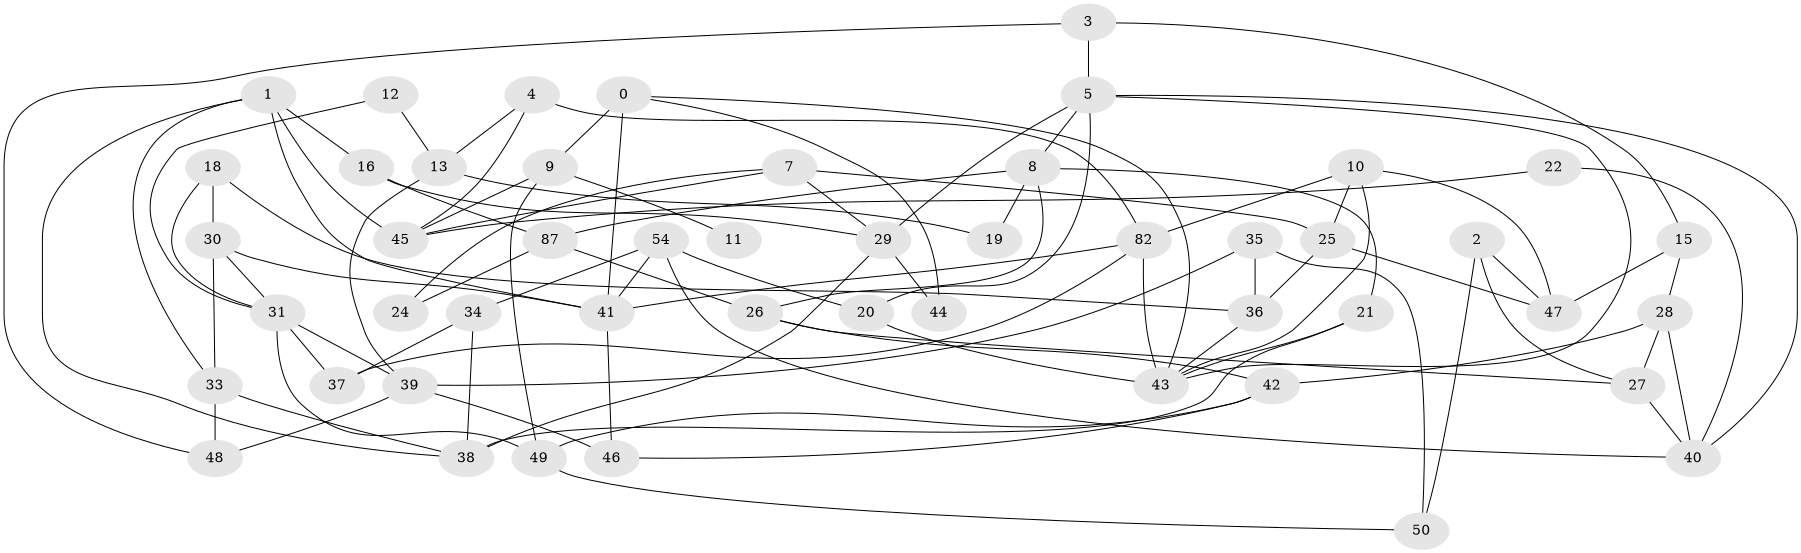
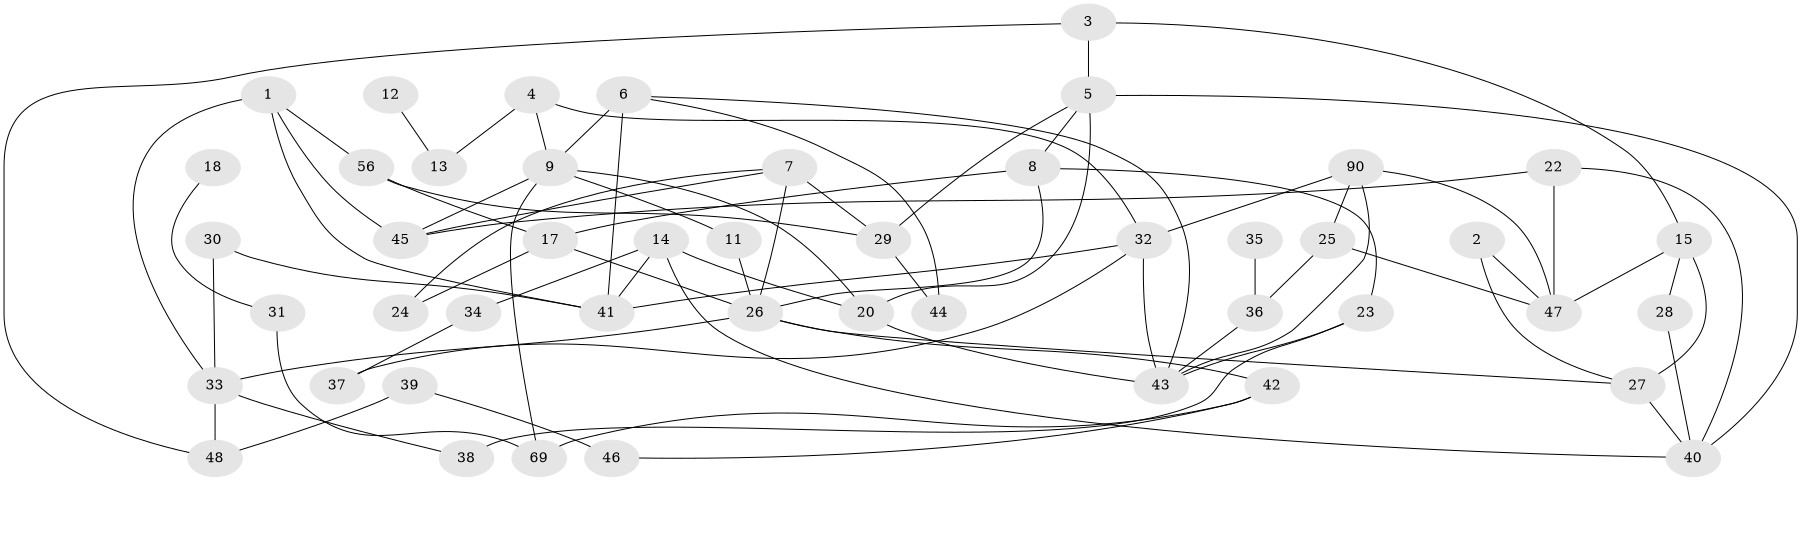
node "0": label "0" -> "6"
edge "12" -- "31": removed
node "16": label "16" -> "56"
node "10": label "10" -> "90"
edge "4" -- "45": now "4" -- "9"
edge "7" -- "25": now "7" -- "26"
edge "9" -- "20": added
edge "18" -- "30": removed
edge "5" -- "43": removed
node "87": label "87" -> "17"
node "54": label "54" -> "14"
node "19": removed
node "82": label "82" -> "32"
edge "22" -- "47": added
edge "13" -- "39": removed
edge "30" -- "31": removed
edge "11" -- "26": added
edge "18" -- "36": removed
node "21": label "21" -> "23"
edge "31" -- "37": removed
edge "31" -- "39": removed
edge "28" -- "27": now "15" -- "27"
edge "26" -- "33": added
edge "1" -- "38": removed
edge "35" -- "39": removed
edge "28" -- "42": removed
edge "34" -- "38": removed
edge "29" -- "38": removed
edge "41" -- "46": removed
node "49": label "49" -> "69"
node "50": removed
